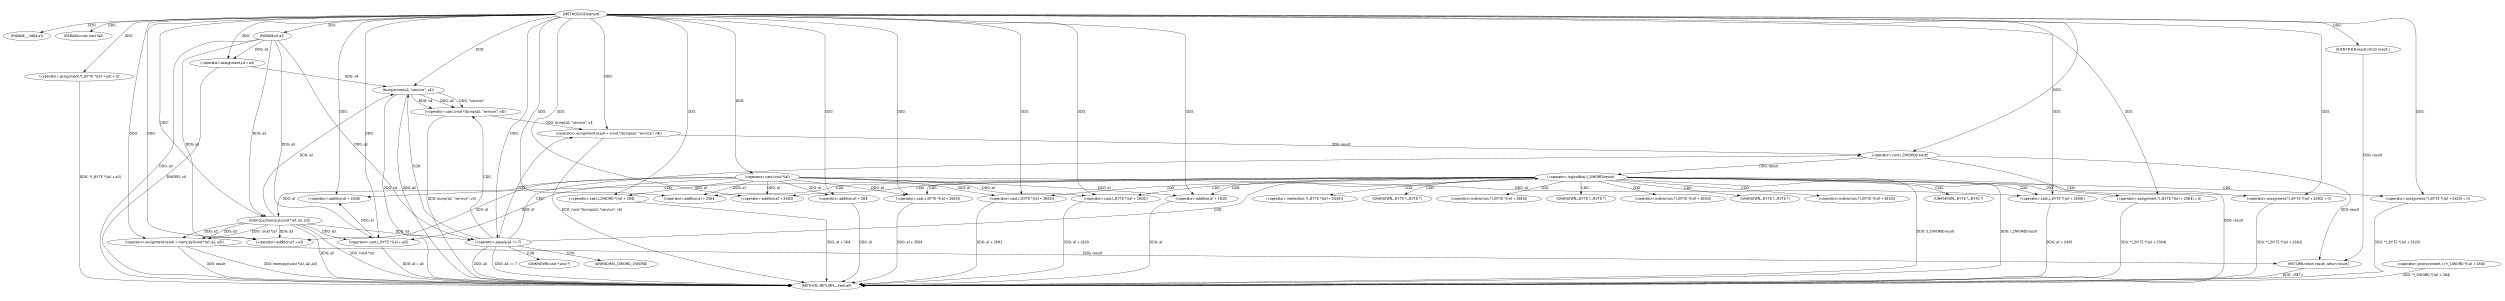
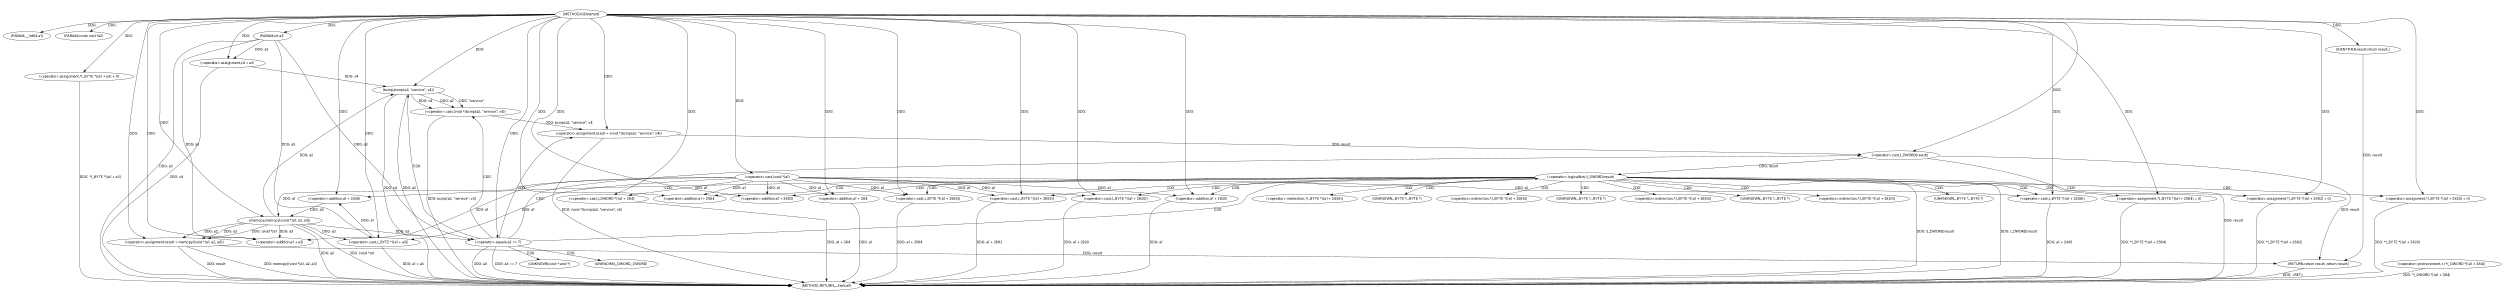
edge "(PARAM,int a3)" -> "(memcpy,memcpy((void *)a1, a2, a3))": now "(<operator>.addition,a1 + 2436)" -> "(memcpy,memcpy((void *)a1, a2, a3))"
edge "(<operator>.assignment,v4 = a3)" -> "(METHOD_RETURN,__fastcall)": label "DWORD: v4" -> "DDG: v4"
